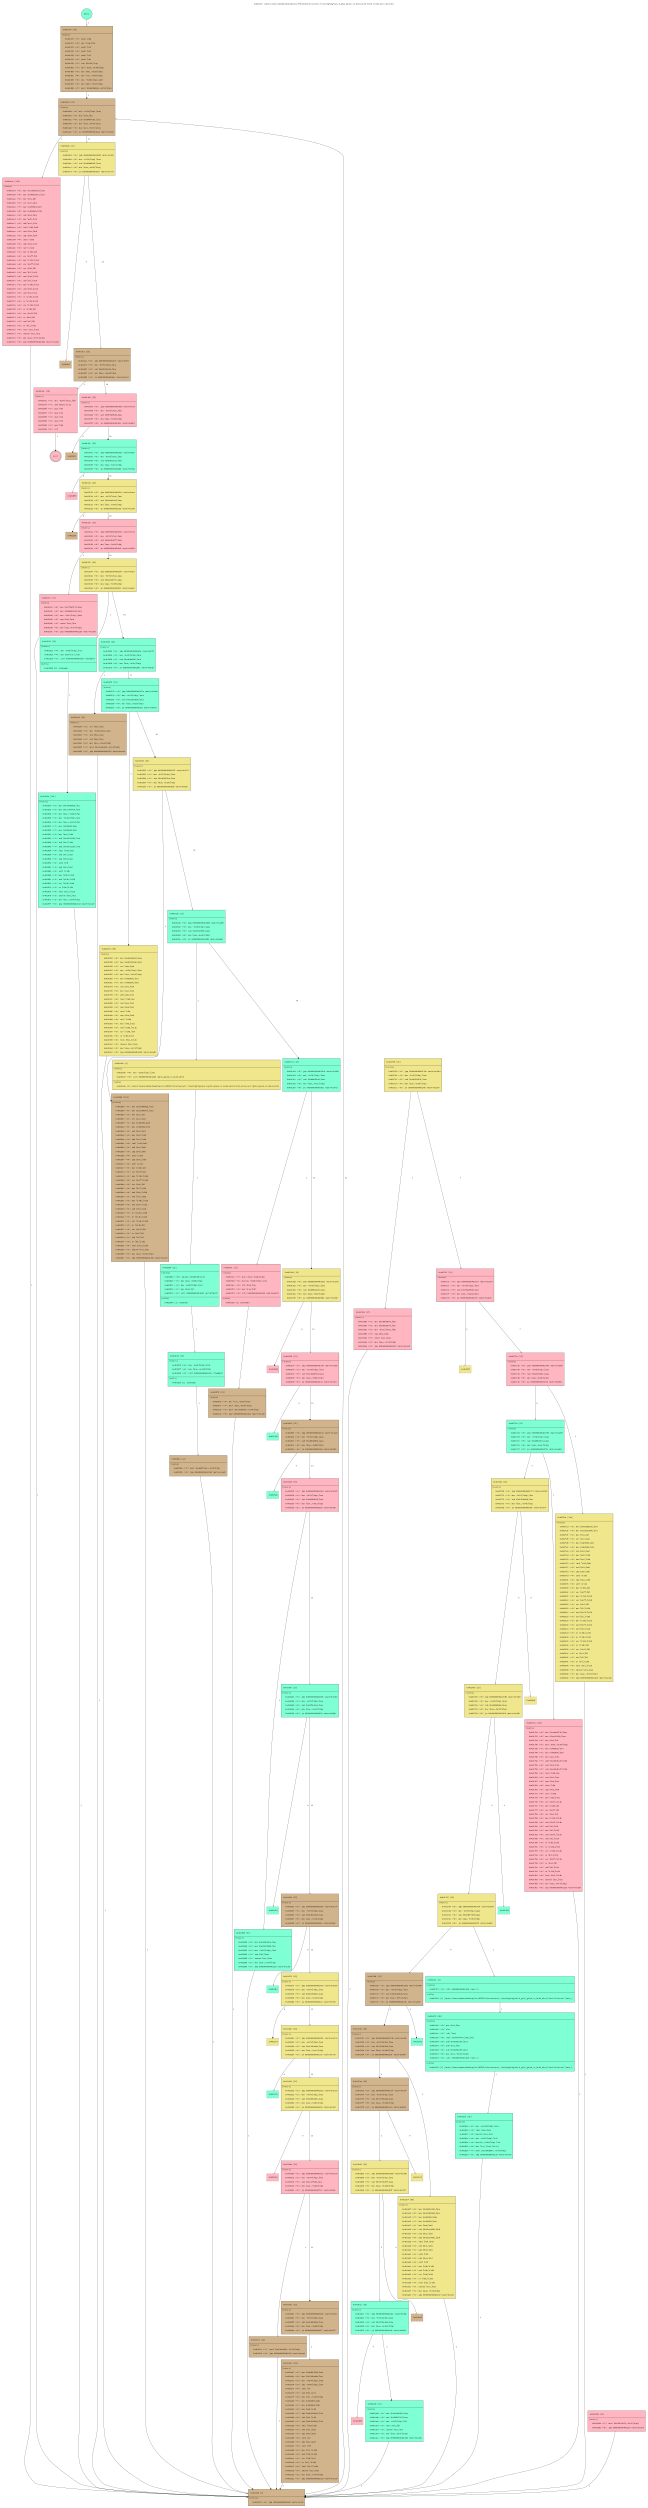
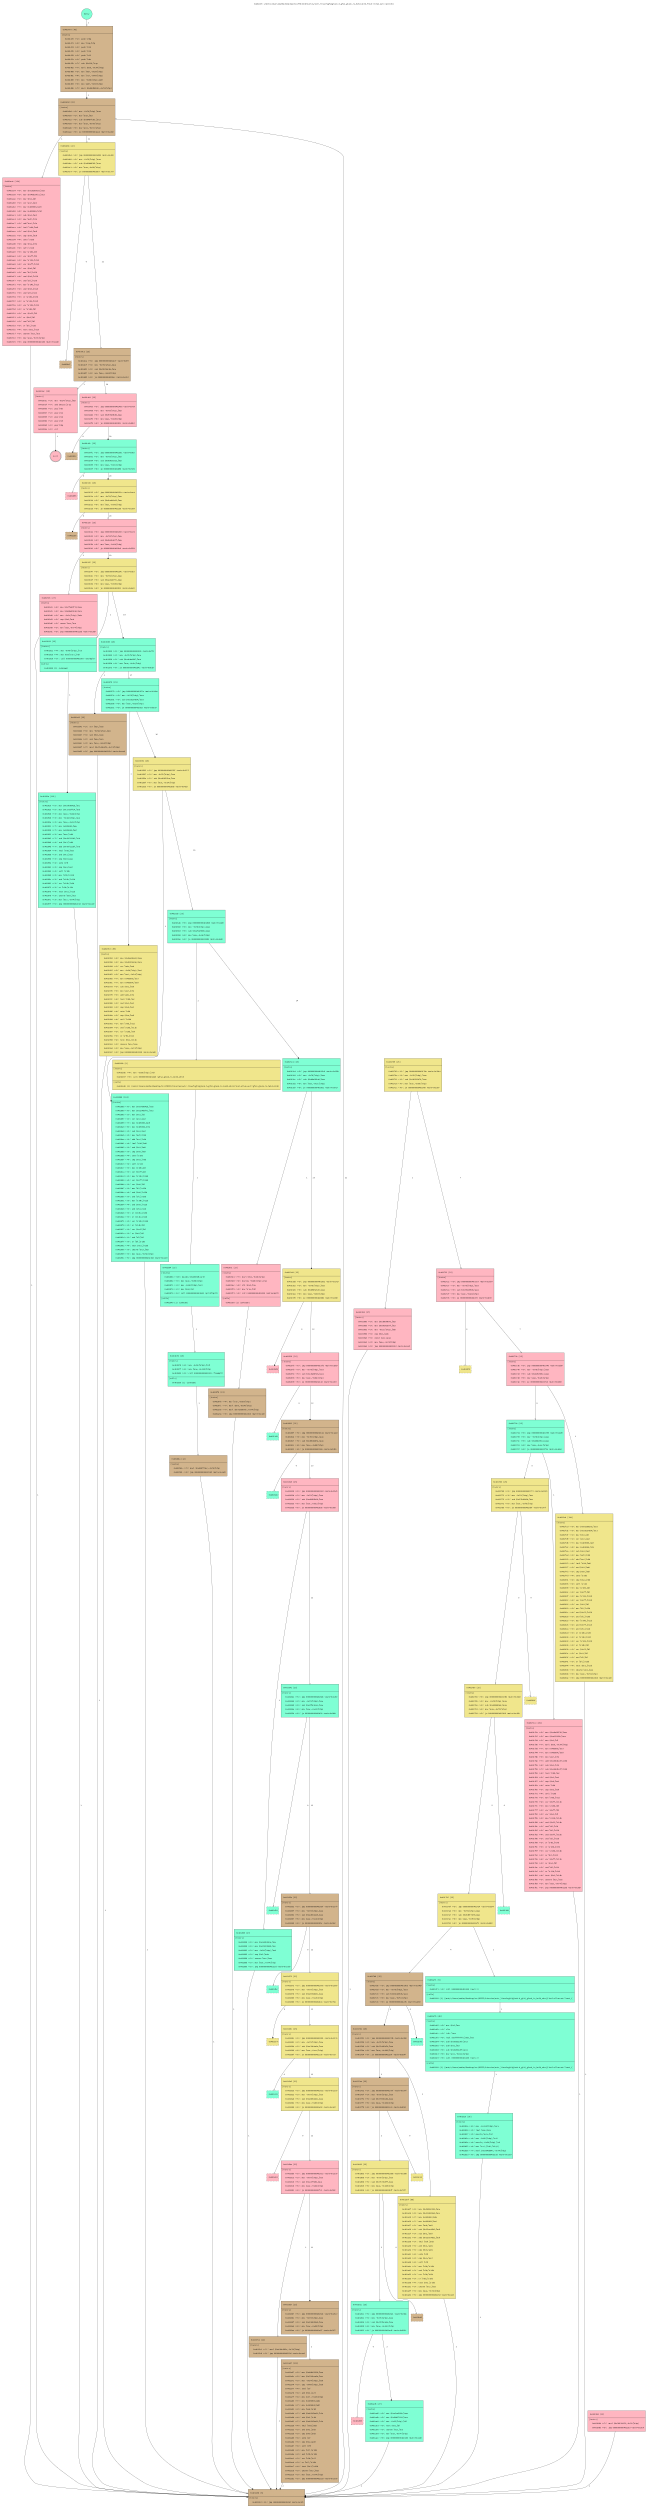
node "0x40188b [134]": fillcolor tan -> aquamarine
